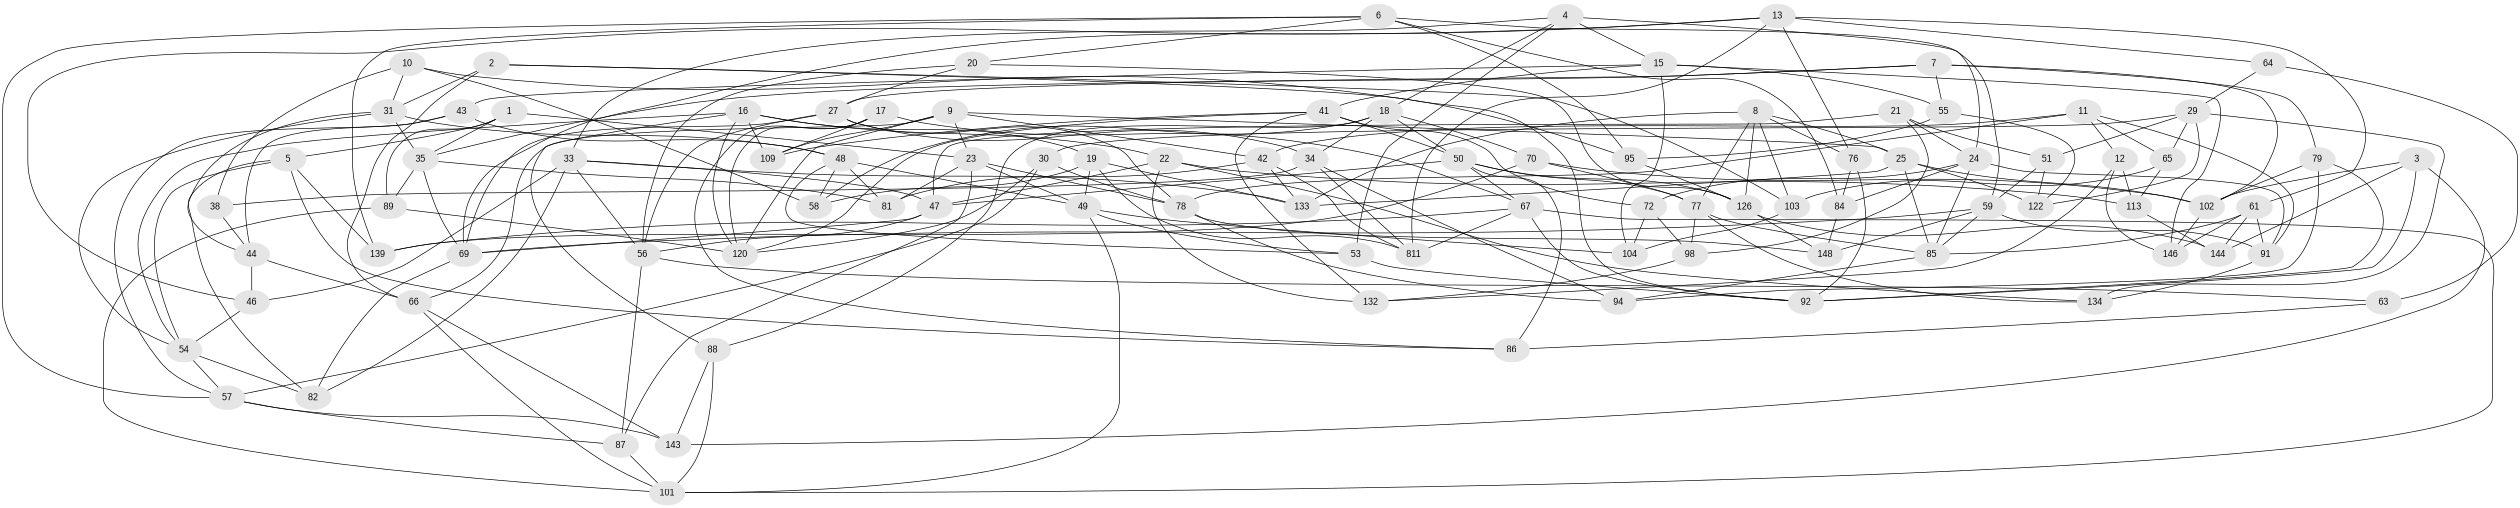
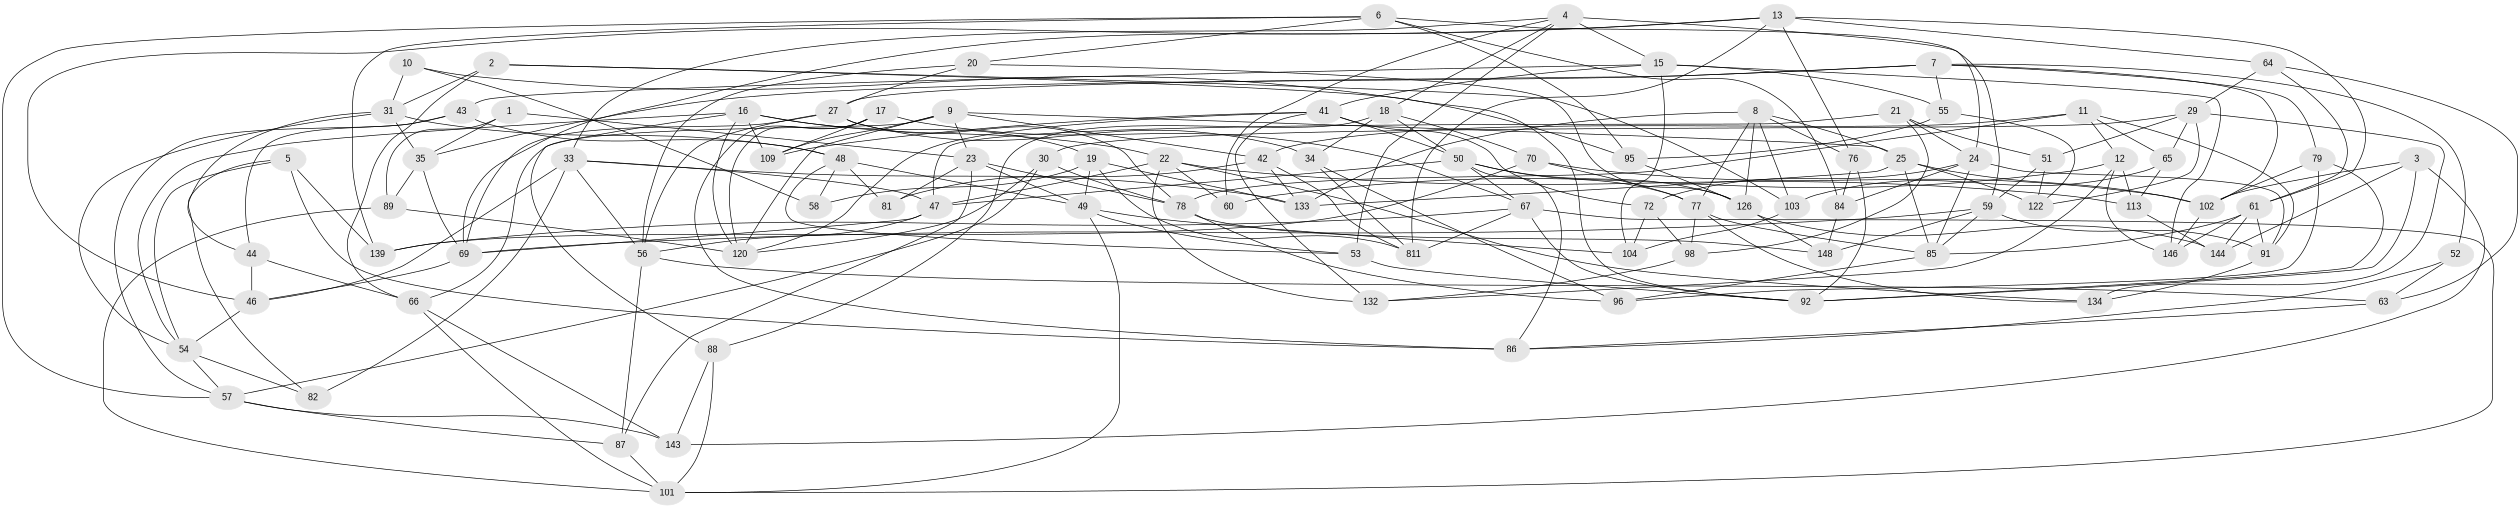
edge "18" -- "58": removed
edge "1" -- "5": removed
edge "64" -- "61": added
edge "35" -- "81": removed
node "38": removed
node "60": added
node "52": added
node "94": label "94" -> "96"
edge "69" -- "82": now "69" -- "46"
